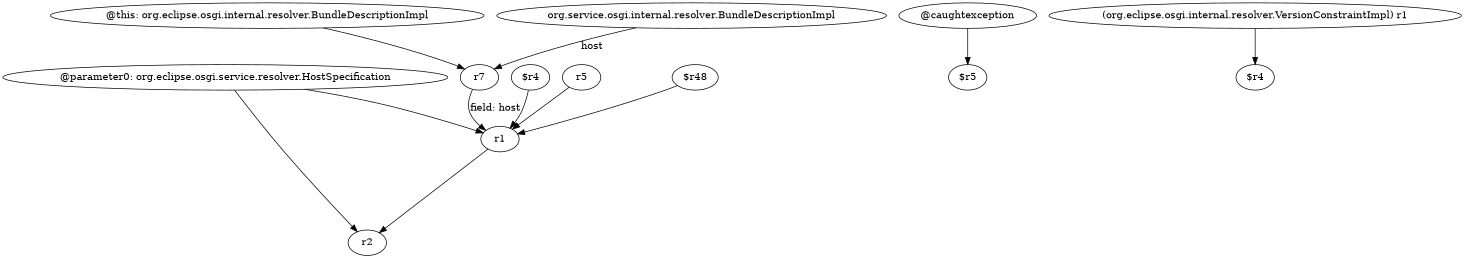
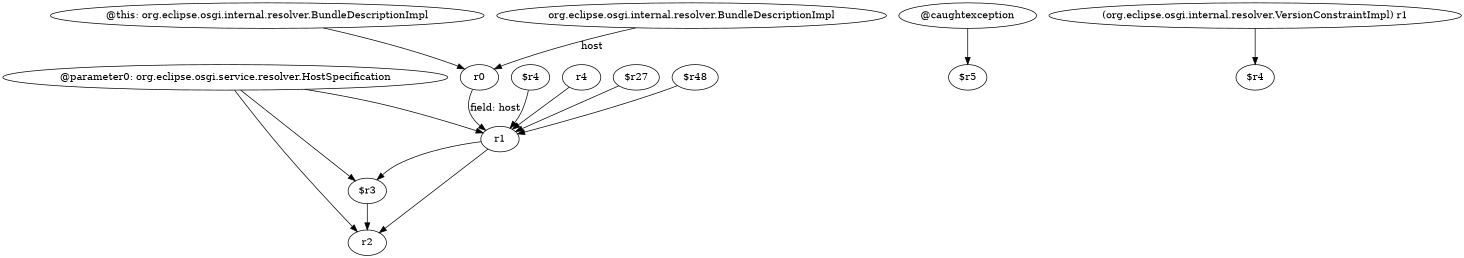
node "org.service.osgi.internal.resolver.BundleDescriptionImpl": label "org.service.osgi.internal.resolver.BundleDescriptionImpl" -> "org.eclipse.osgi.internal.resolver.BundleDescriptionImpl"
node "r7": label "r7" -> "r0"
node "r5": label "r5" -> "r4"
node "$r27": added
node "$r3": added
